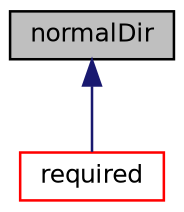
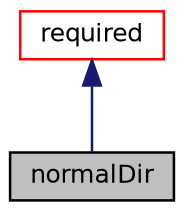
edge "required" -> "normalDir": reversed
